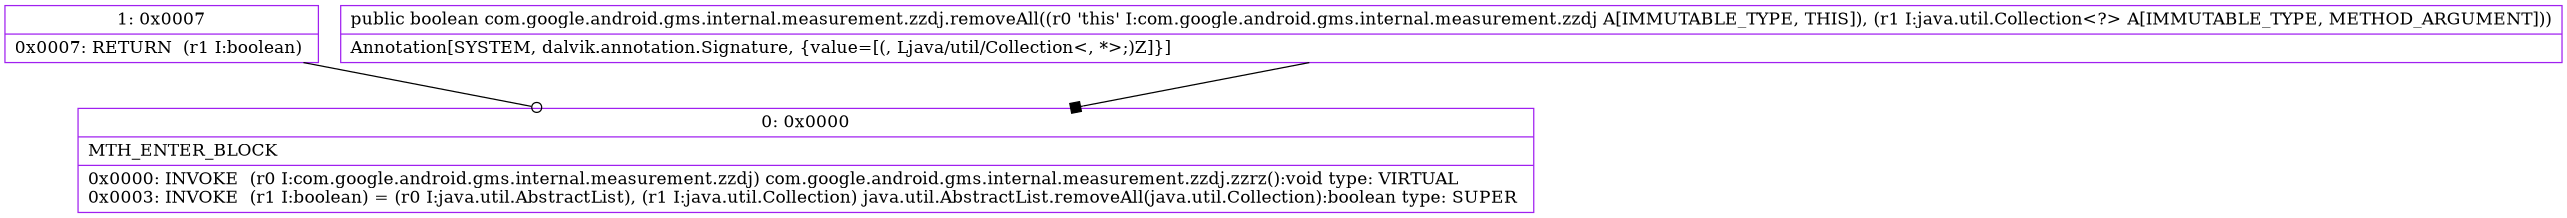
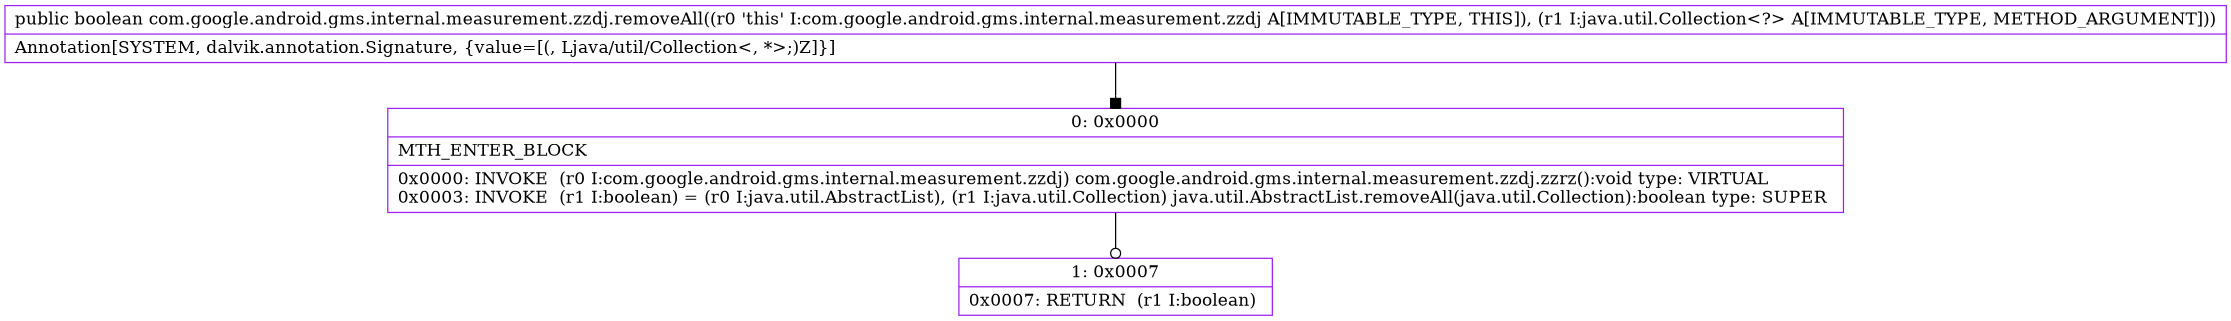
edge "1: 0x0007" -> "0: 0x0000": reversed
